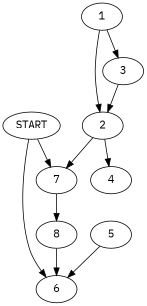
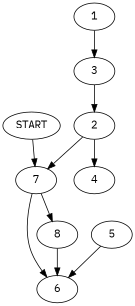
edge "1" -> "2": removed
edge "START" -> "6": now "7" -> "6"
